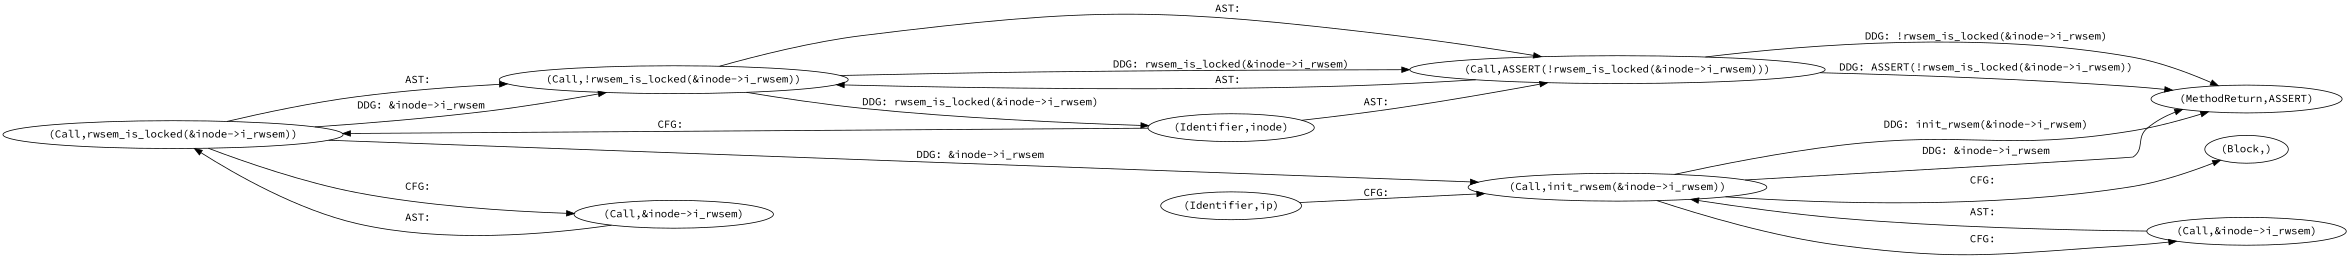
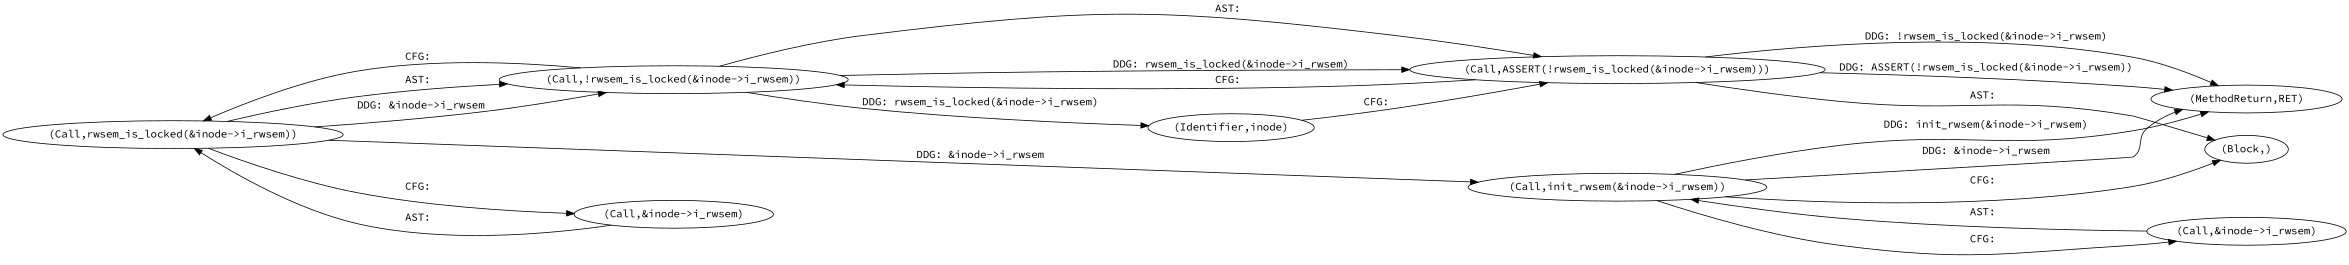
edge "(Call,ASSERT(!rwsem_is_locked(&inode->i_rwsem)))" -> "(Call,!rwsem_is_locked(&inode->i_rwsem))": label "AST: " -> "CFG: "
node "(MethodReturn,ASSERT)": label "(MethodReturn,ASSERT)" -> "(MethodReturn,RET)"
edge "(Identifier,inode)" -> "(Call,ASSERT(!rwsem_is_locked(&inode->i_rwsem)))": label "AST: " -> "CFG: "
edge "(Call,ASSERT(!rwsem_is_locked(&inode->i_rwsem)))" -> "(Block,)": added, label "AST:"
edge "(Identifier,inode)" -> "(Call,rwsem_is_locked(&inode->i_rwsem))": now "(Call,!rwsem_is_locked(&inode->i_rwsem))" -> "(Call,rwsem_is_locked(&inode->i_rwsem))"
node "(Identifier,ip)": removed
